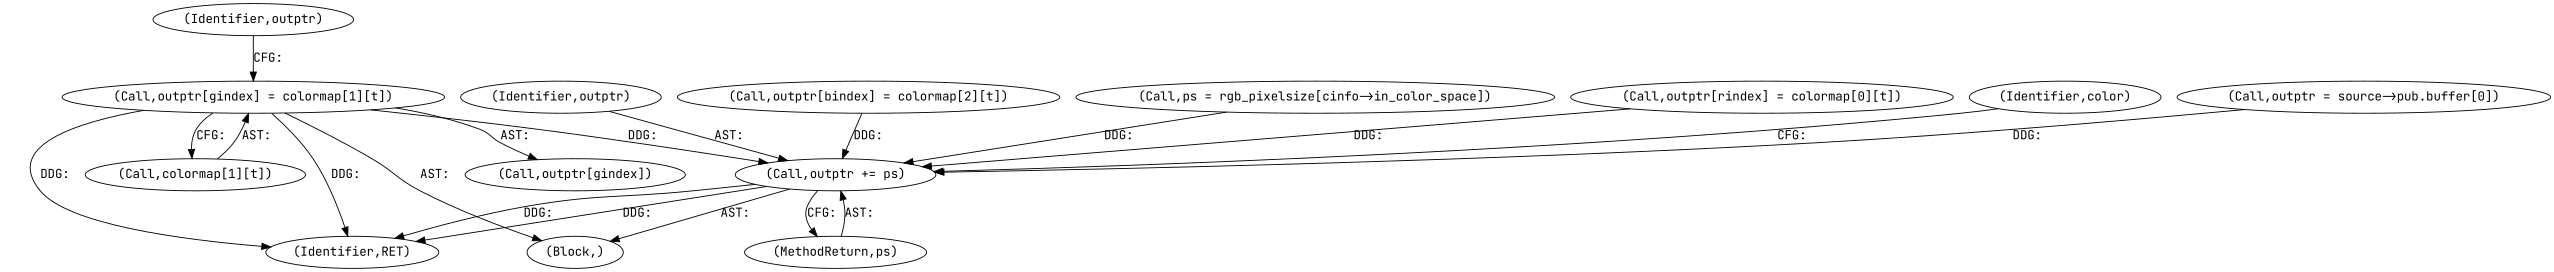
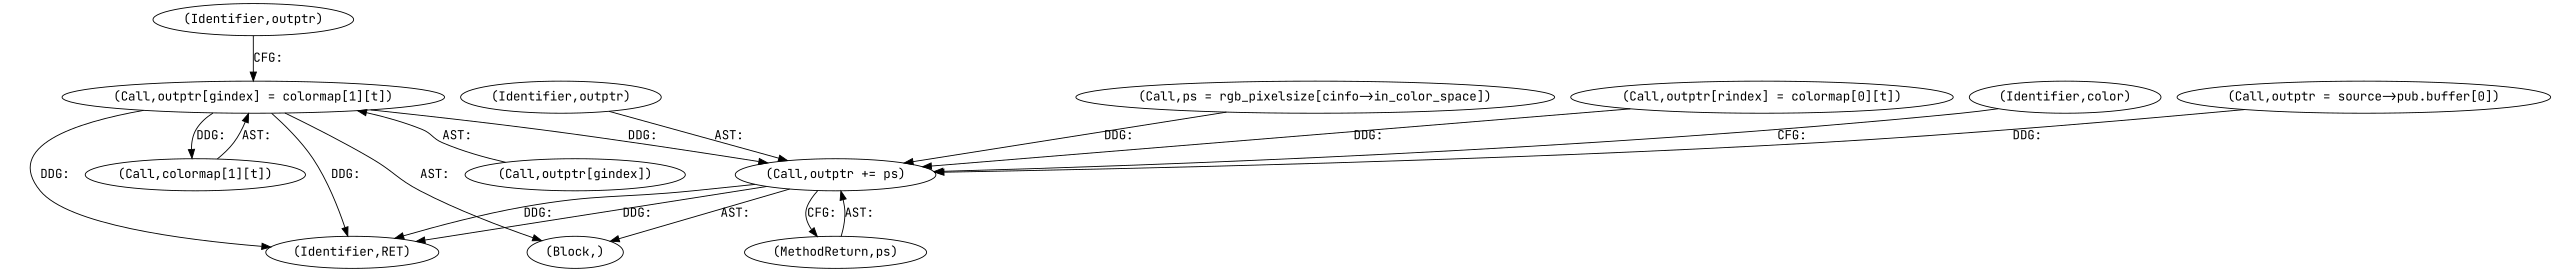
node "(Call,outptr[bindex] = colormap[2][t])": removed
edge "(Call,outptr[gindex] = colormap[1][t])" -> "(Call,outptr[gindex])": reversed
edge "(Call,outptr[gindex] = colormap[1][t])" -> "(Call,colormap[1][t])": label "CFG: " -> "DDG: "
